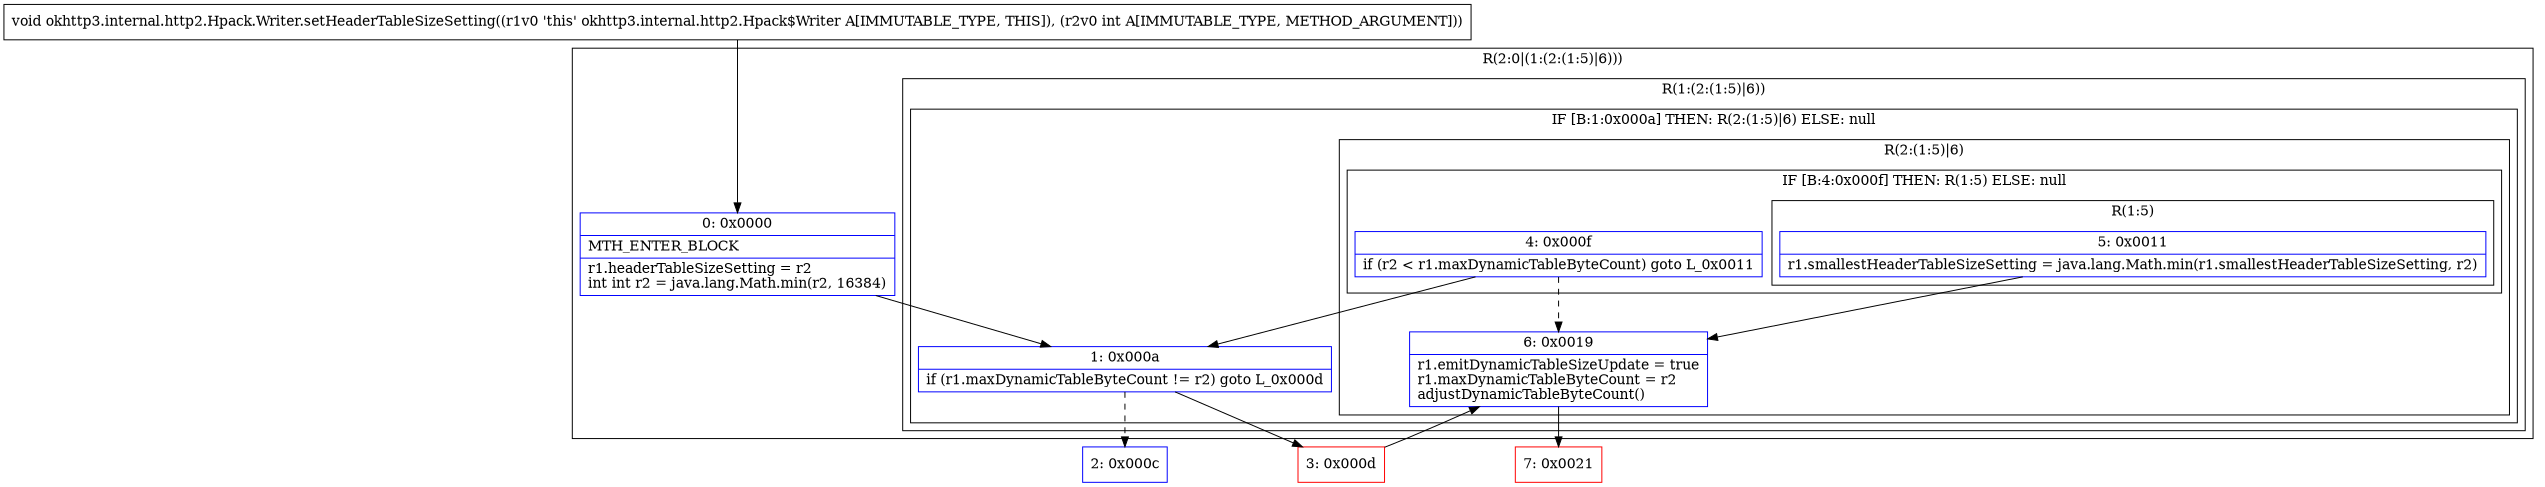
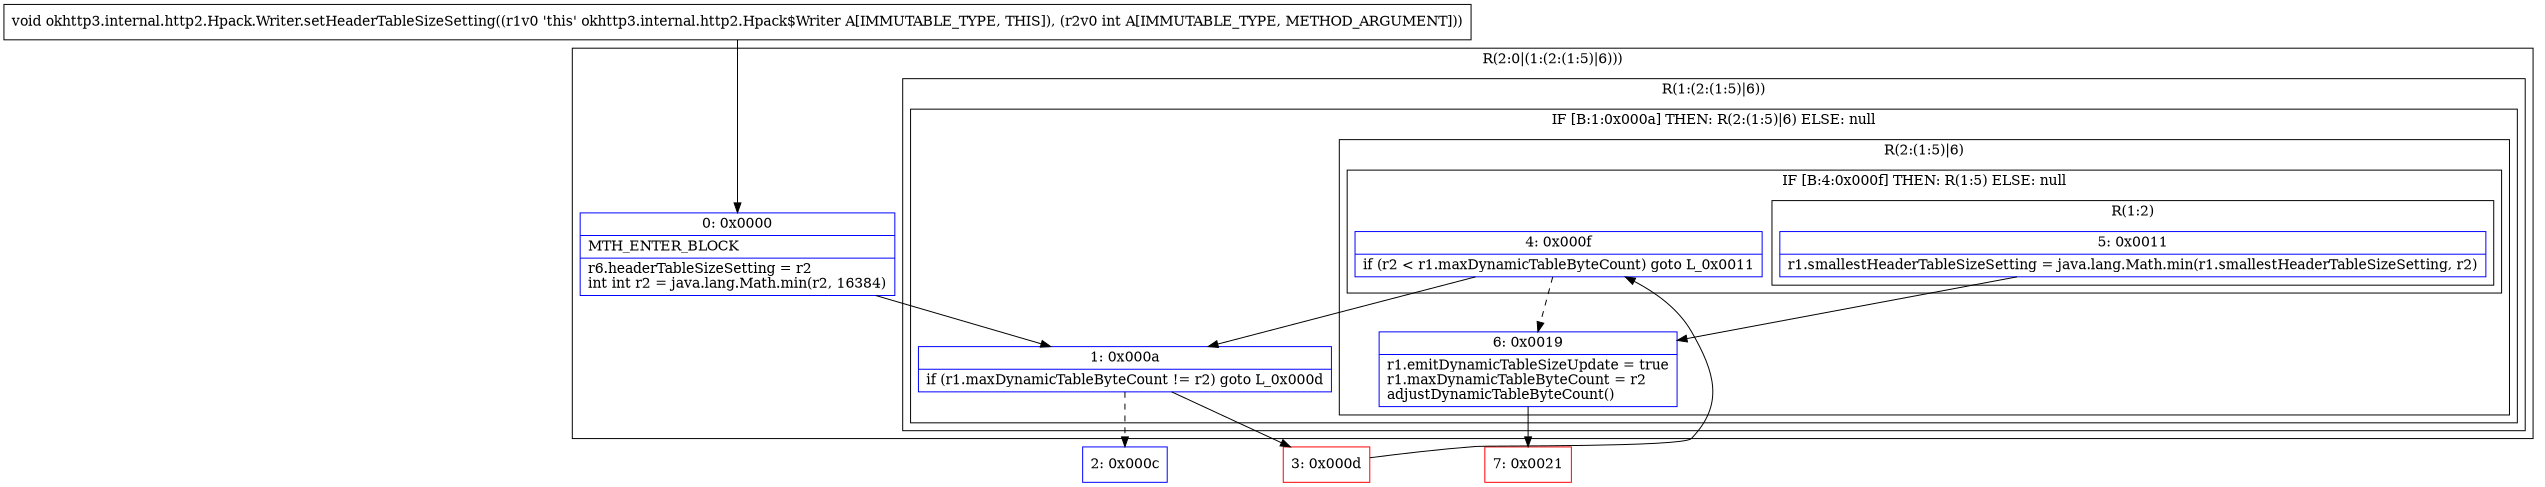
cluster "R(1:5)": label "R(1:5)" -> "R(1:2)"
node "0: 0x0000": text "r1.headerTableSizeSetting = r2" -> "r6.headerTableSizeSetting = r2"
edge "3: 0x000d" -> "6: 0x0019": now "3: 0x000d" -> "4: 0x000f"
